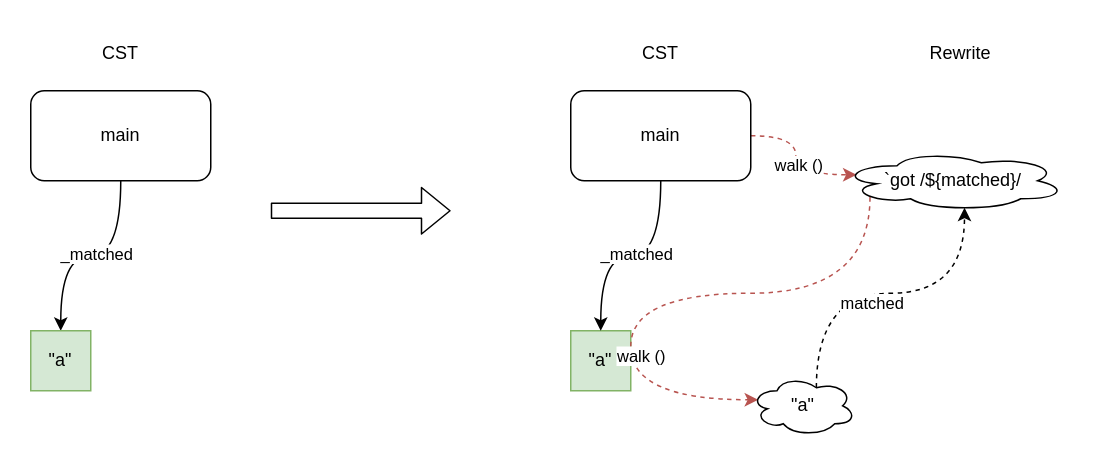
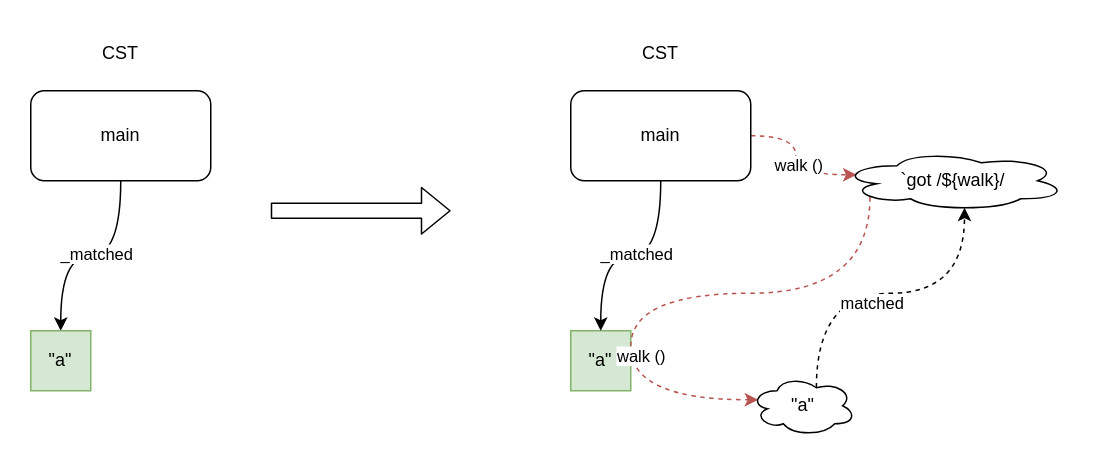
node "Rewrite": removed
node "`got /${matched}/": label "`got /${matched}/" -> "`got /${walk}/"
